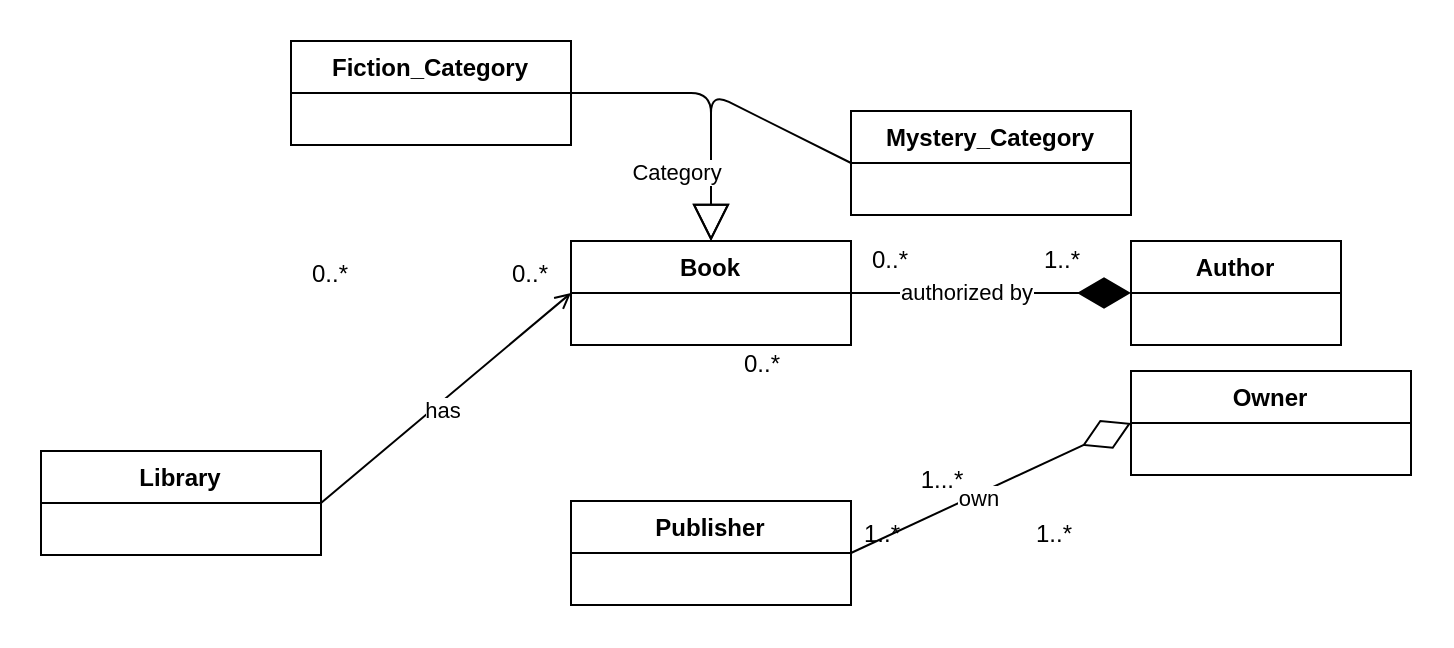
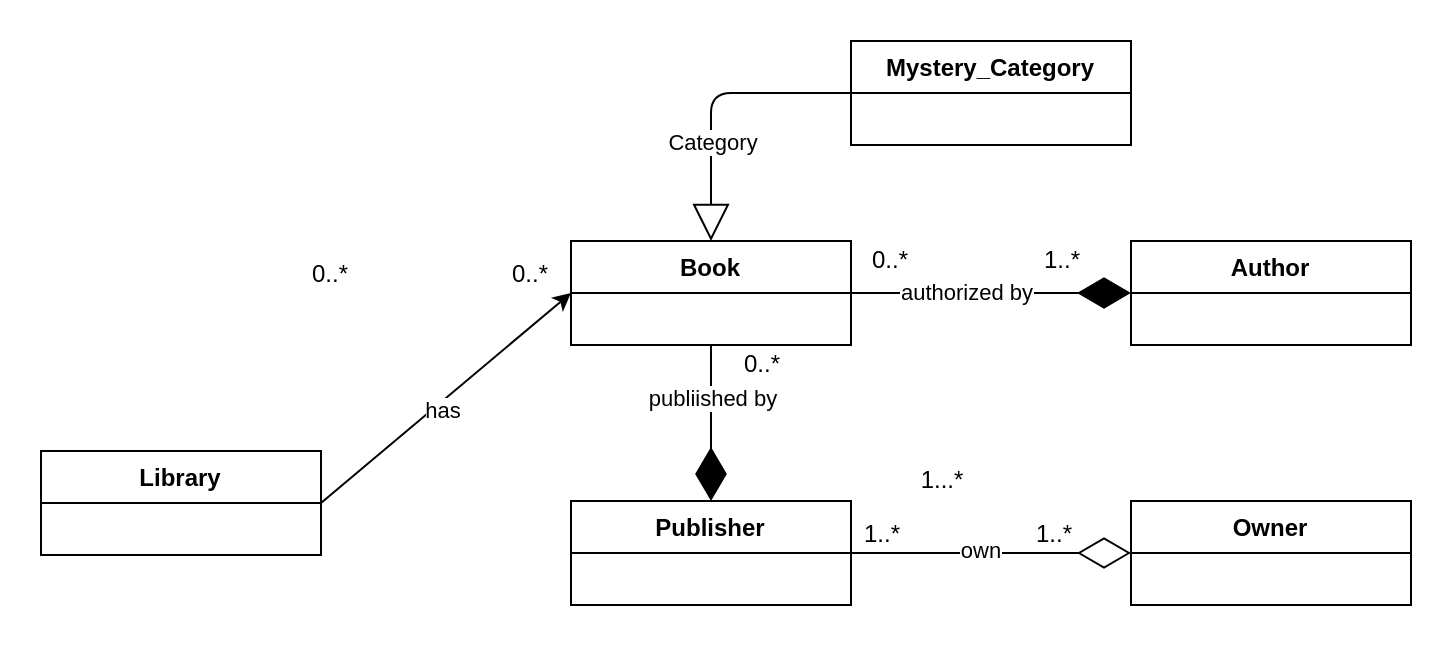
node "Fiction_Category": removed
edge "Fiction_Category" -> "Book": removed
node "Mystery_Category": moved (991, 163) -> (991, 93)
node "Author": size 210x104 -> 280x104
edge "Library" -> "Book": arrowhead open -> classic
edge "Book" -> "Publisher": added, label "publiished by"
node "Owner": moved (1271, 423) -> (1271, 553)
